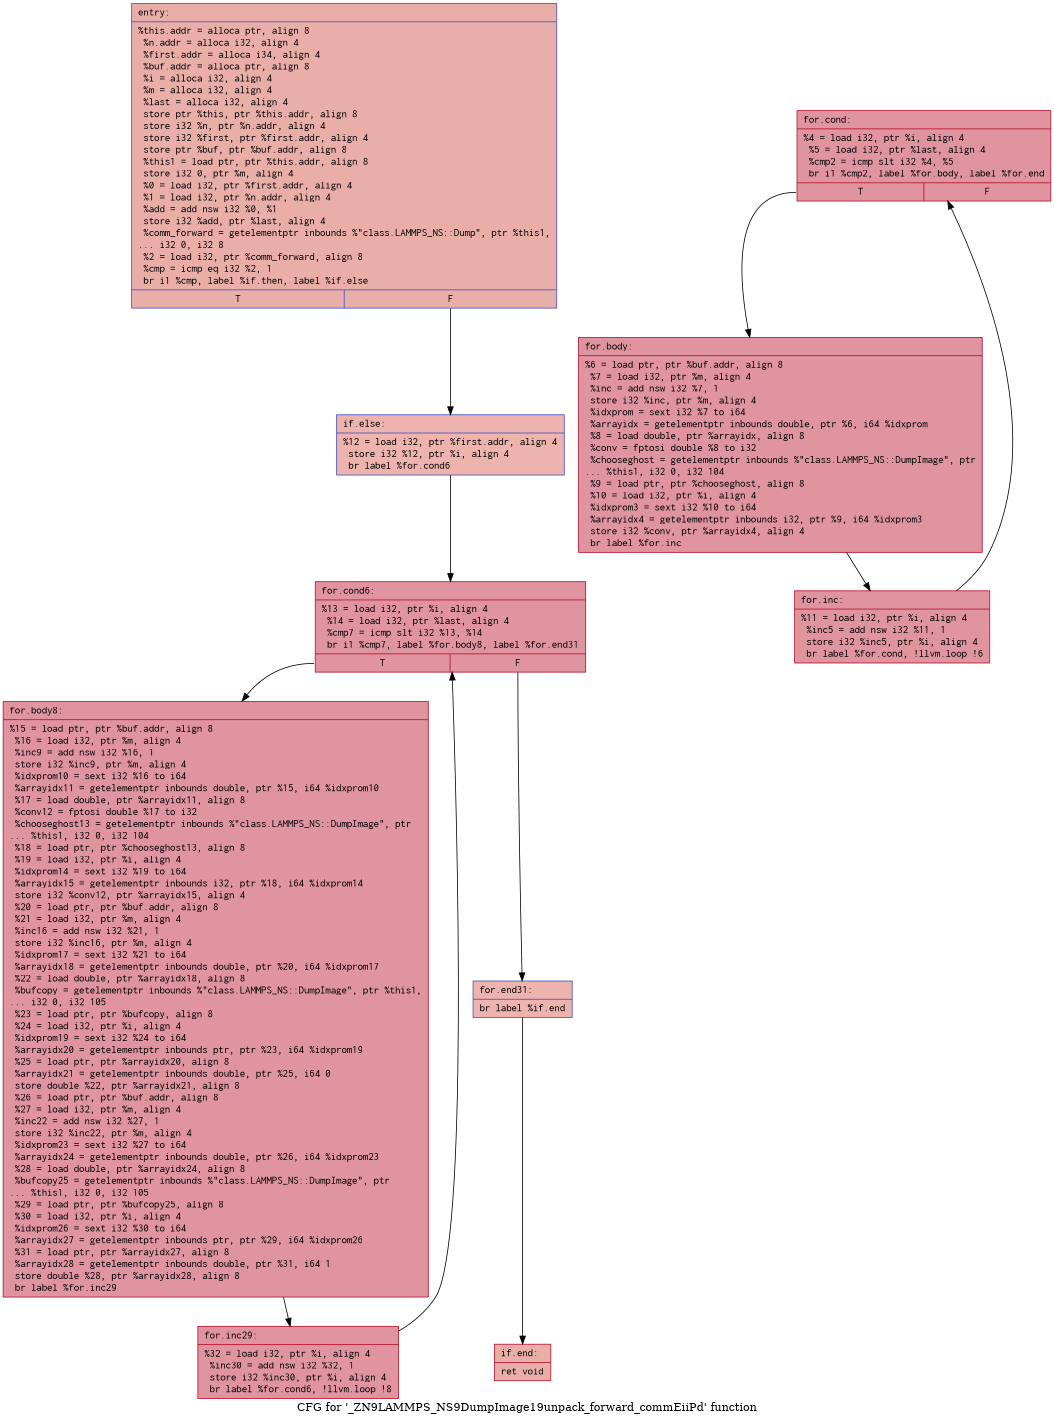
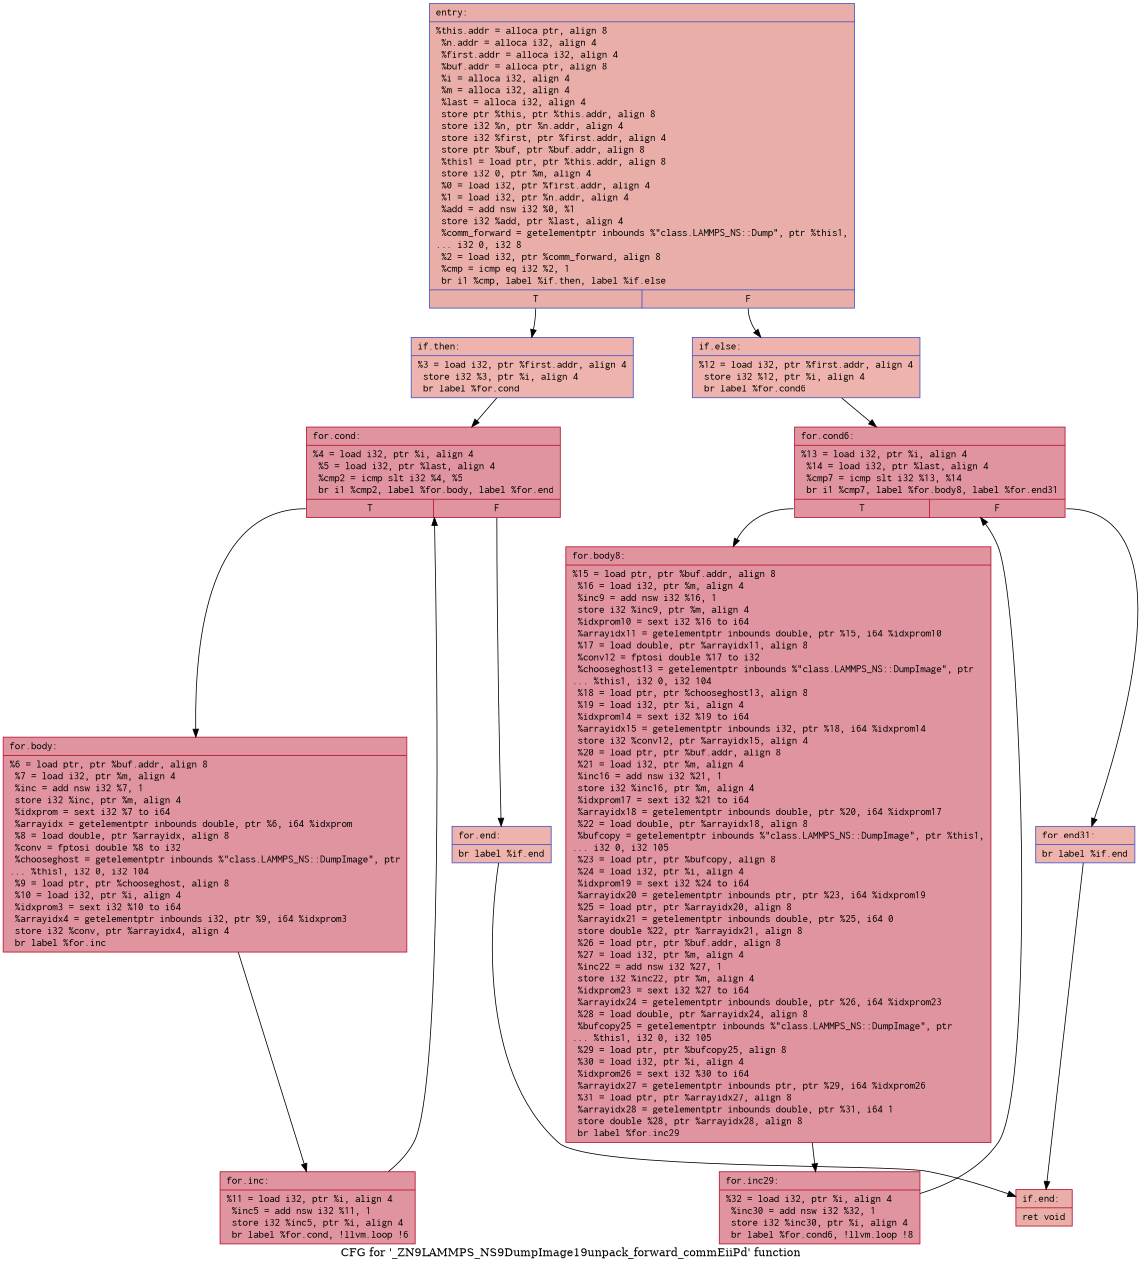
node "entry:": text "%first.addr = alloca i34, align 4" -> "%first.addr = alloca i32, align 4"
node "if.then:": added
node "for.end:": added
